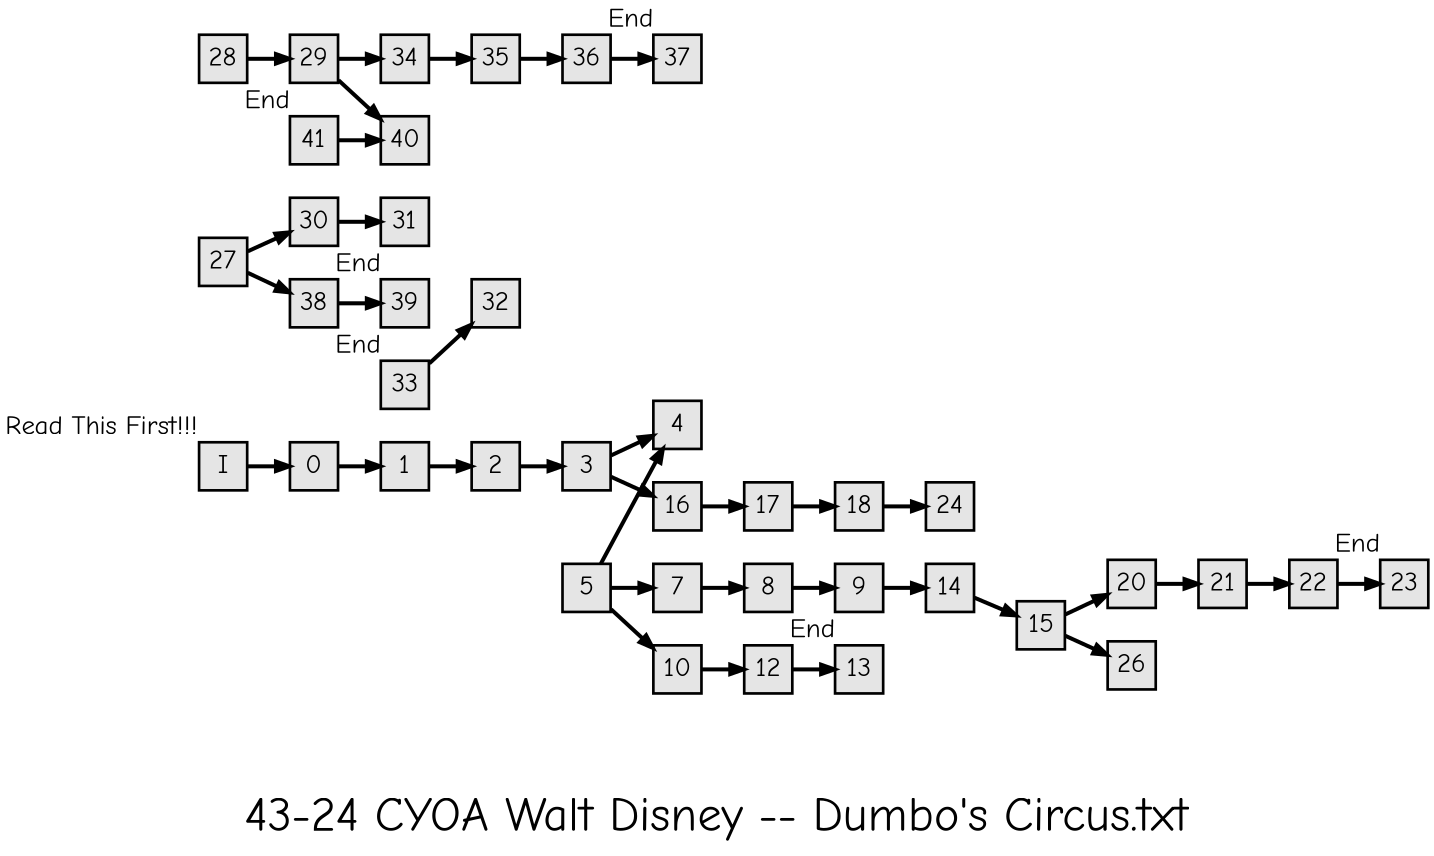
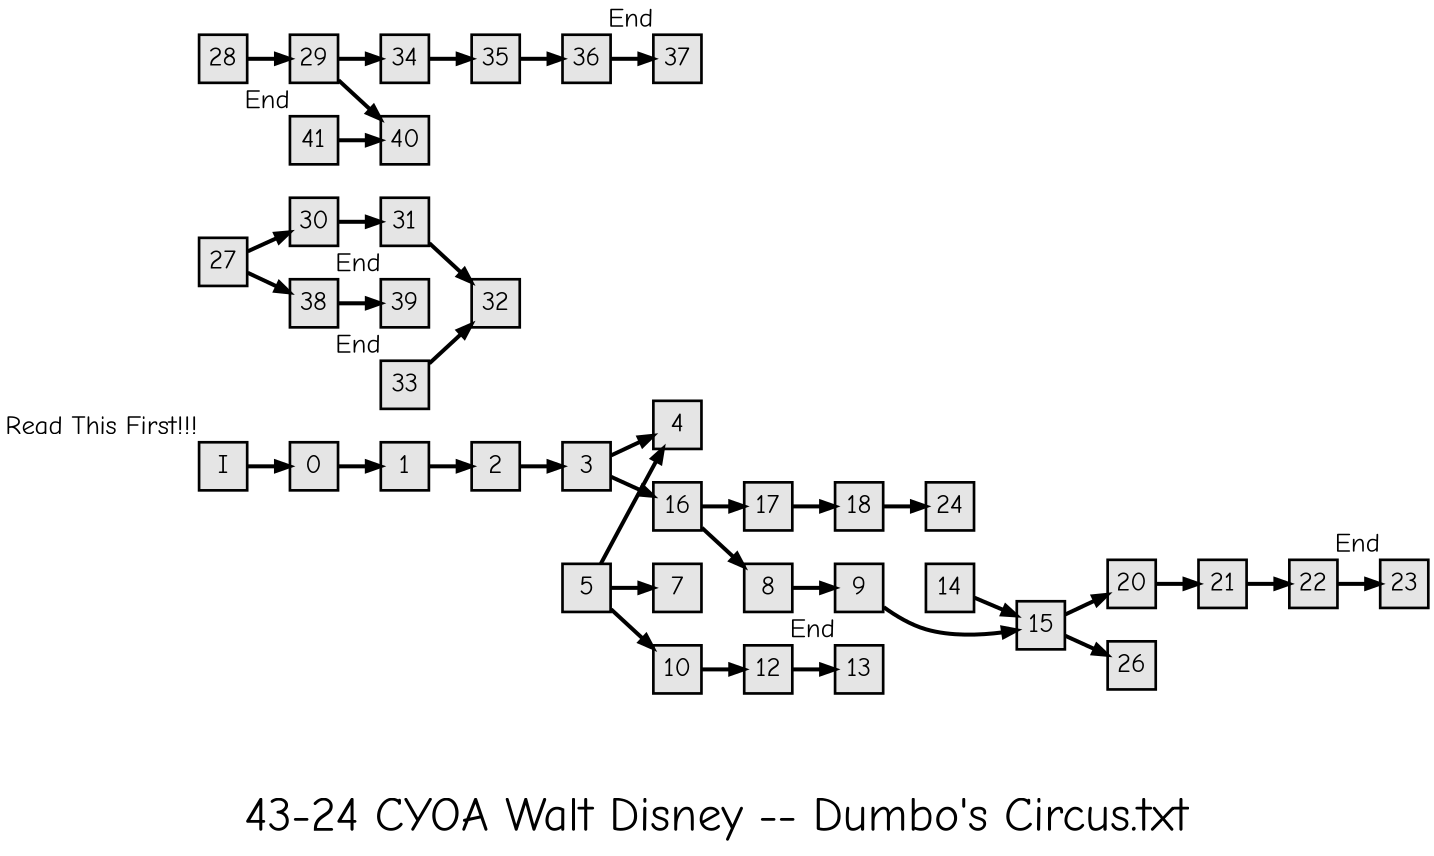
edge "31" -> "32": added
edge "7" -> "8": now "16" -> "8"
edge "9" -> "14": now "9" -> "15"
